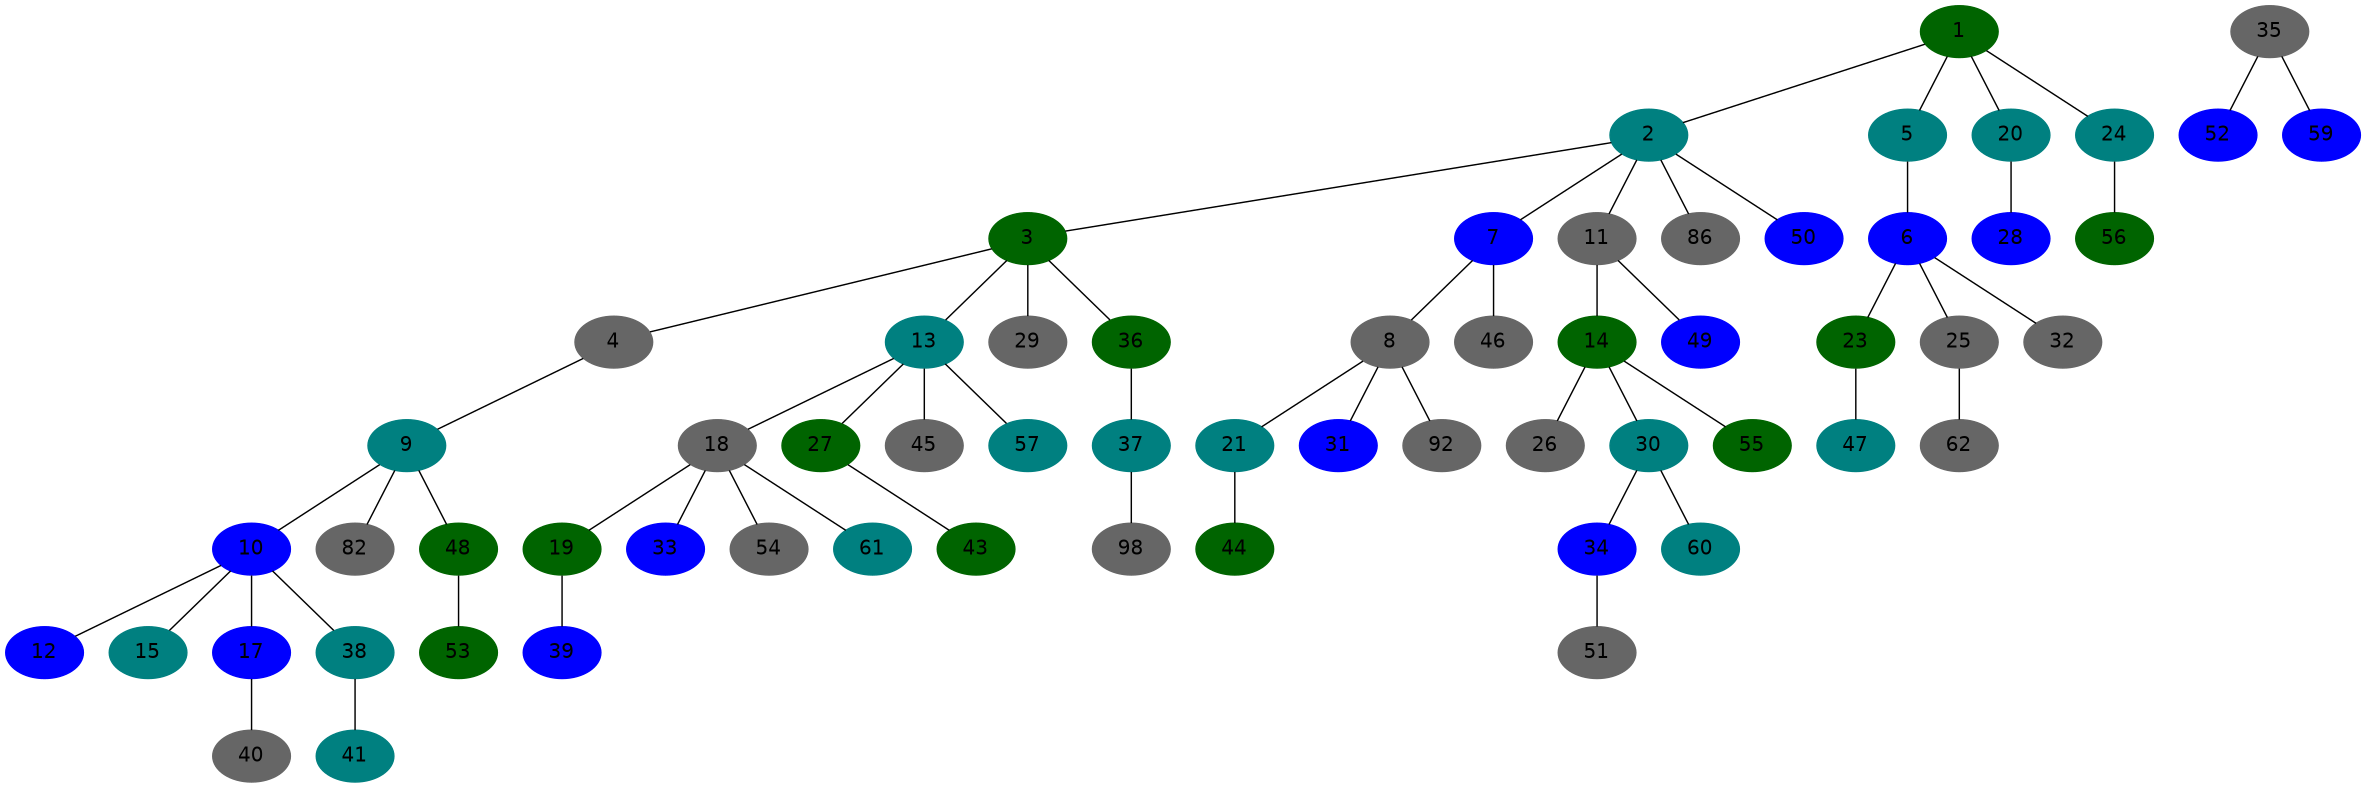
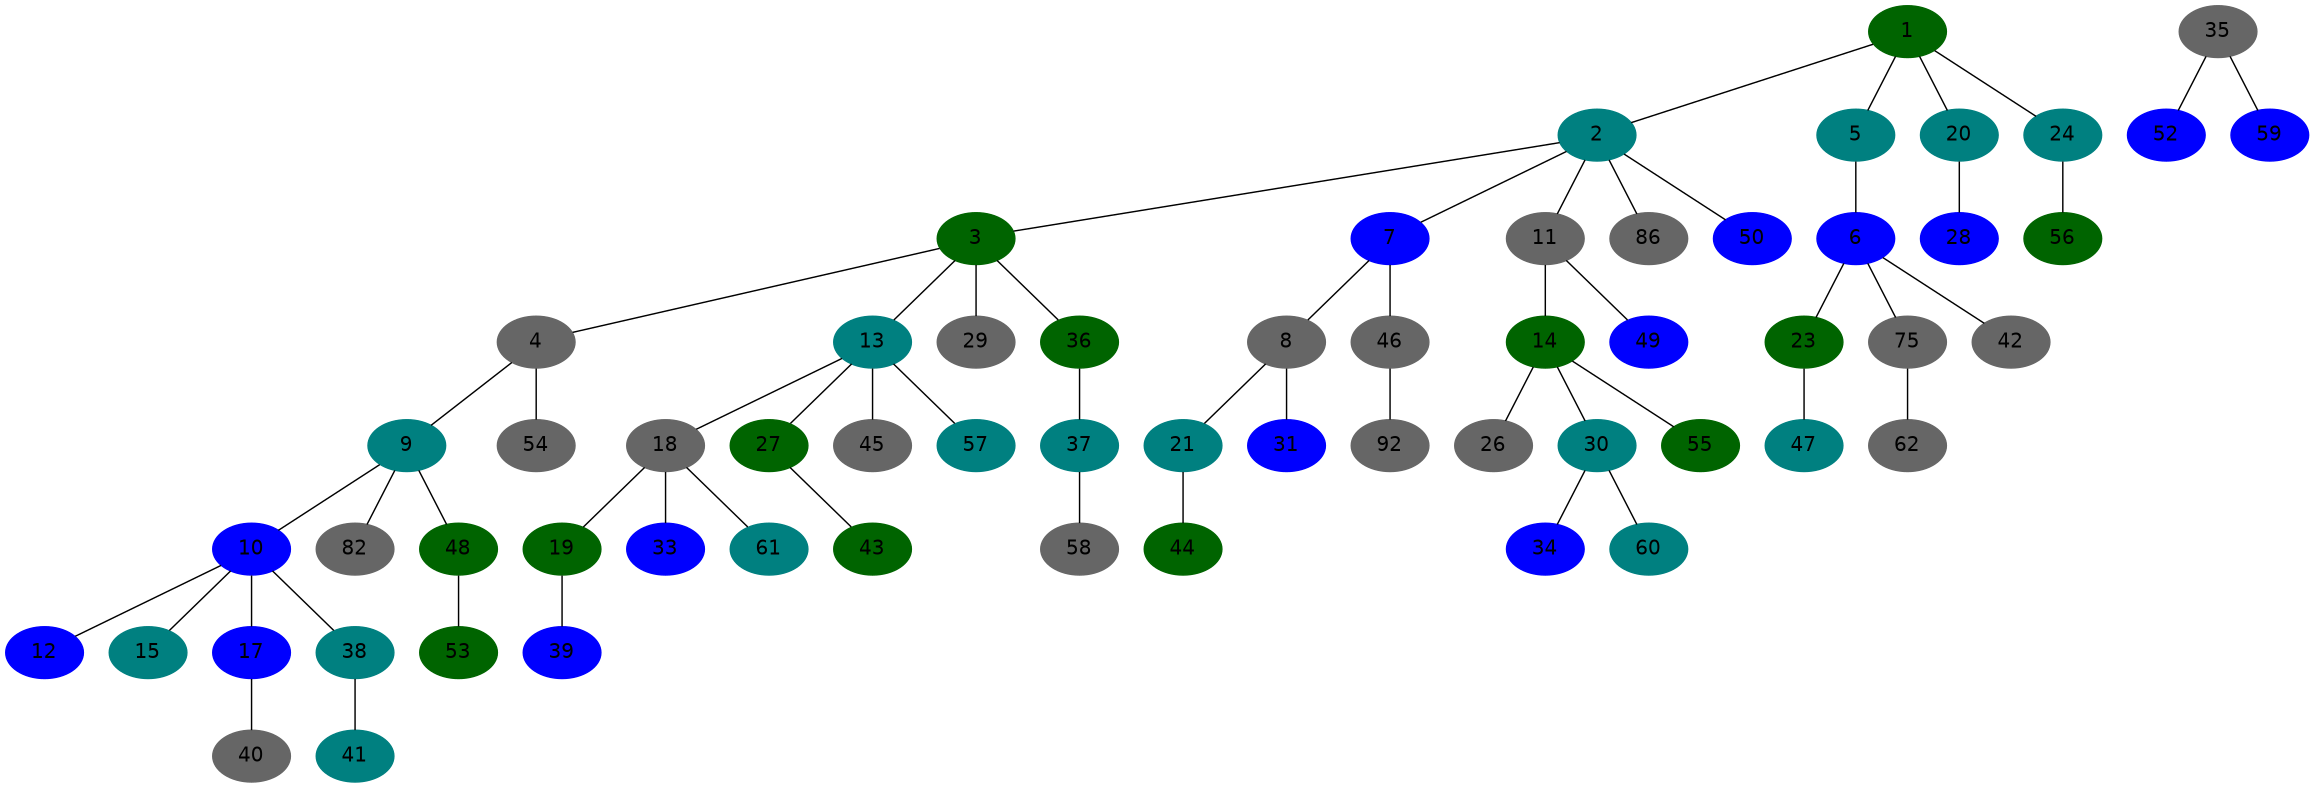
node "25": label "25" -> "75"
node "32": label "32" -> "42"
edge "8" -- "92": now "46" -- "92"
edge "18" -- "54": now "4" -- "54"
node "98": label "98" -> "58"
node "51": removed
